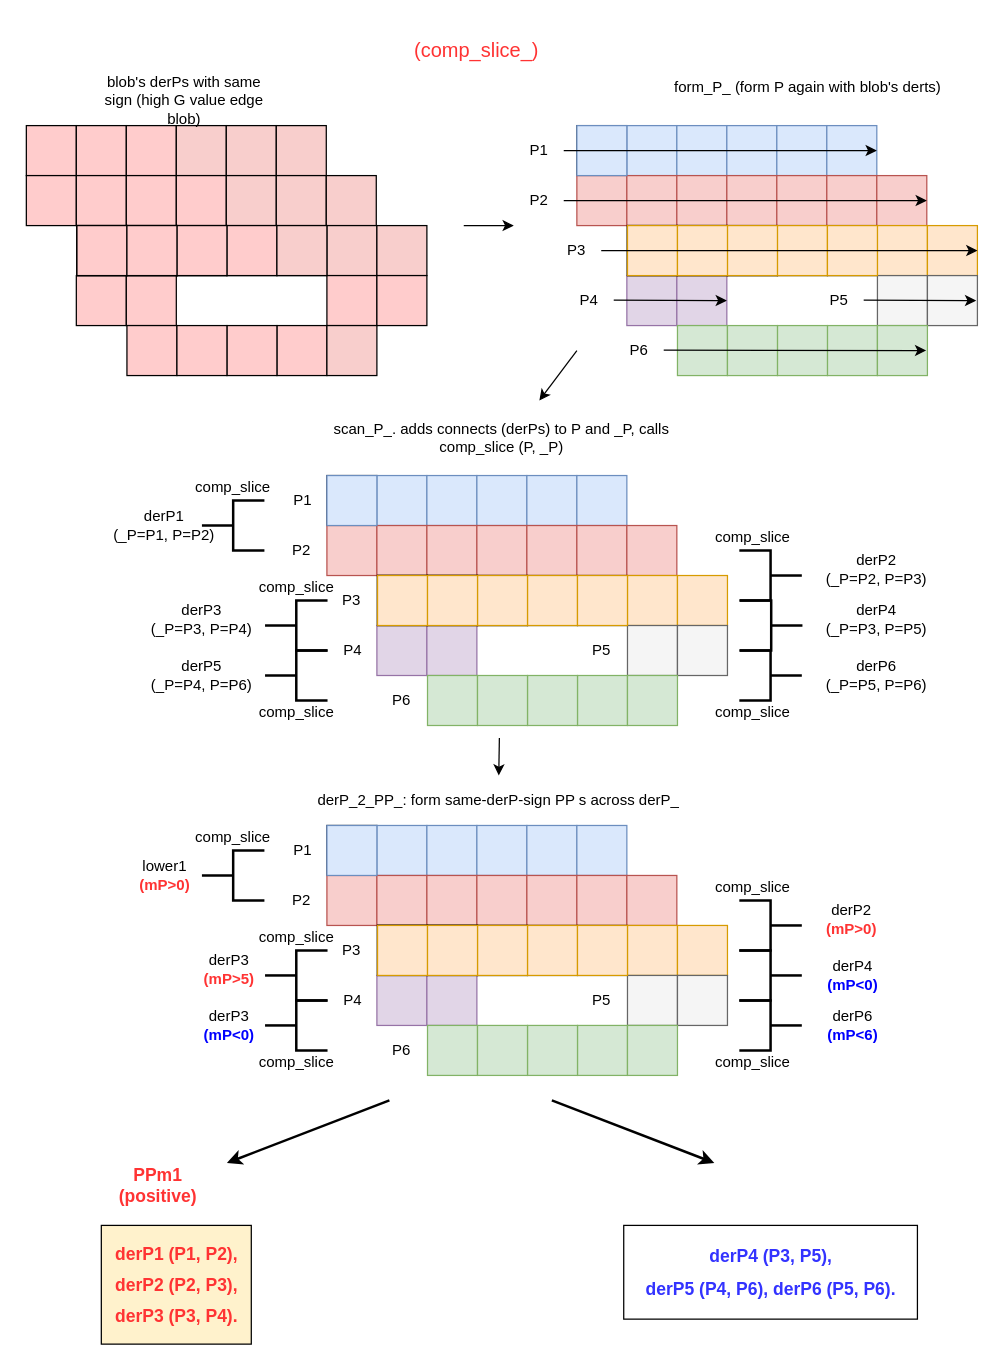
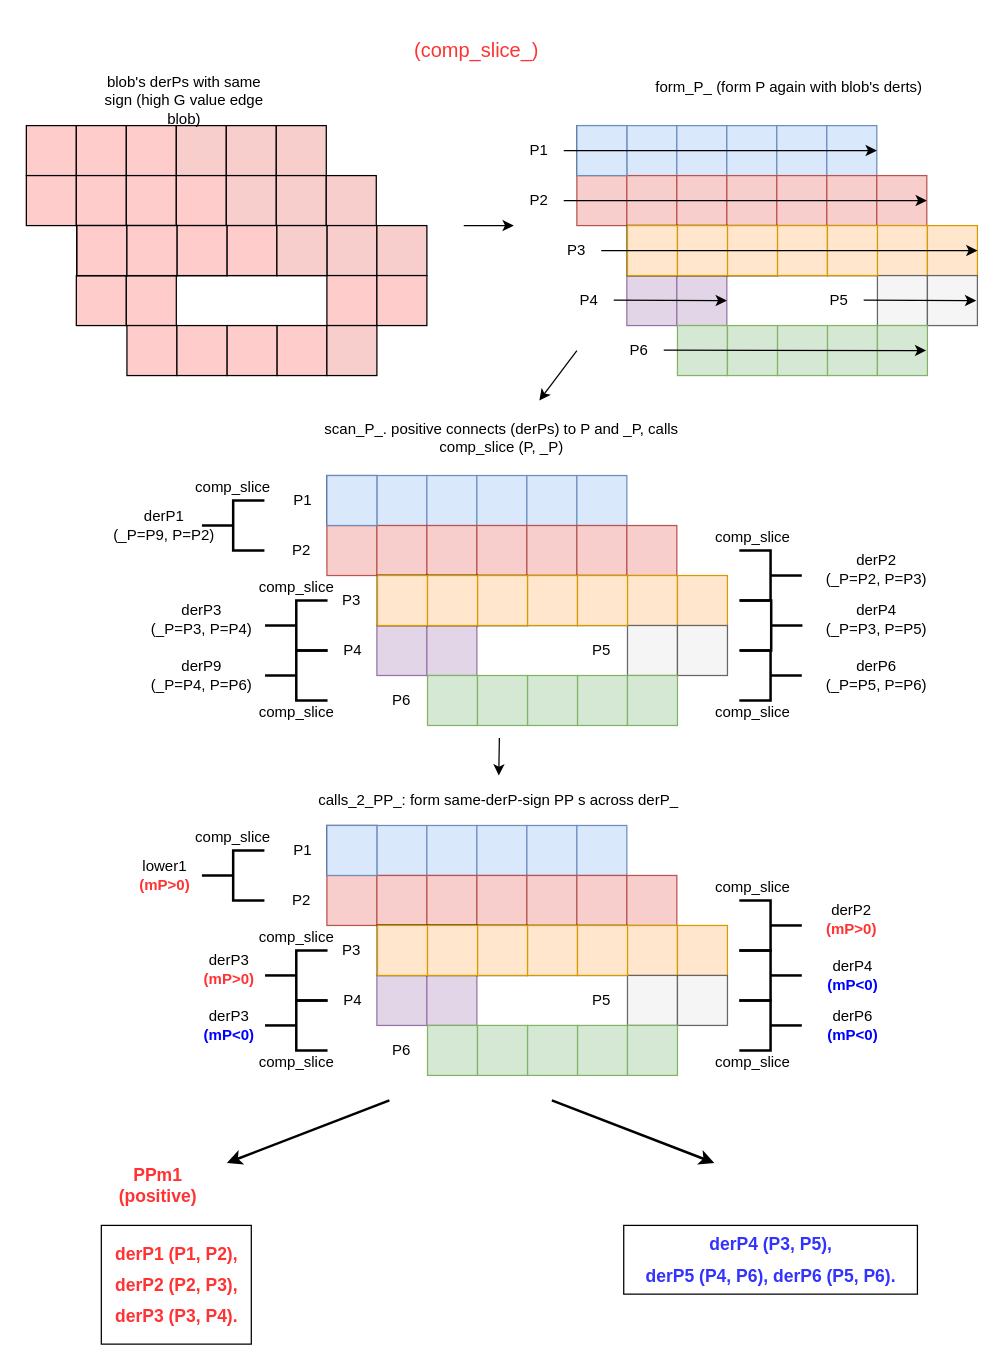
node "form_P_ (form P again with blob's derts)": moved (808, 88) -> (789, 88)
node "scan_P_. adds connects (derPs) to P and _P, calls comp_slice (P, _P)": label "scan_P_. adds connects (derPs) to P and _P, calls comp_slice (P, _P)" -> "scan_P_. positive connects (derPs) to P and _P, calls comp_slice (P, _P)"
node "derP1 (_P=P1, P=P2)": label "derP1 (_P=P1, P=P2)" -> "derP1 (_P=P9, P=P2)"
node "derP5 (_P=P4, P=P6)": label "derP5 (_P=P4, P=P6)" -> "derP9 (_P=P4, P=P6)"
node "derP_2_PP_: form same-derP-sign PP s across derP_": label "derP_2_PP_: form same-derP-sign PP s across derP_" -> "calls_2_PP_: form same-derP-sign PP s across derP_"
node "derP3 (mP>5)": label "derP3 (mP>5)" -> "derP3 (mP>0)"
node "derP6 (mP<6)": label "derP6 (mP<6)" -> "derP6 (mP<0)"
node "derP4 (P3, P5), derP5 (P4, P6), derP6 (P5, P6).": size 294x94 -> 294x69
node "derP1 (P1, P2), derP2 (P2, P3), derP3 (P3, P4).": fillcolor #fff2cc -> #ffffff
